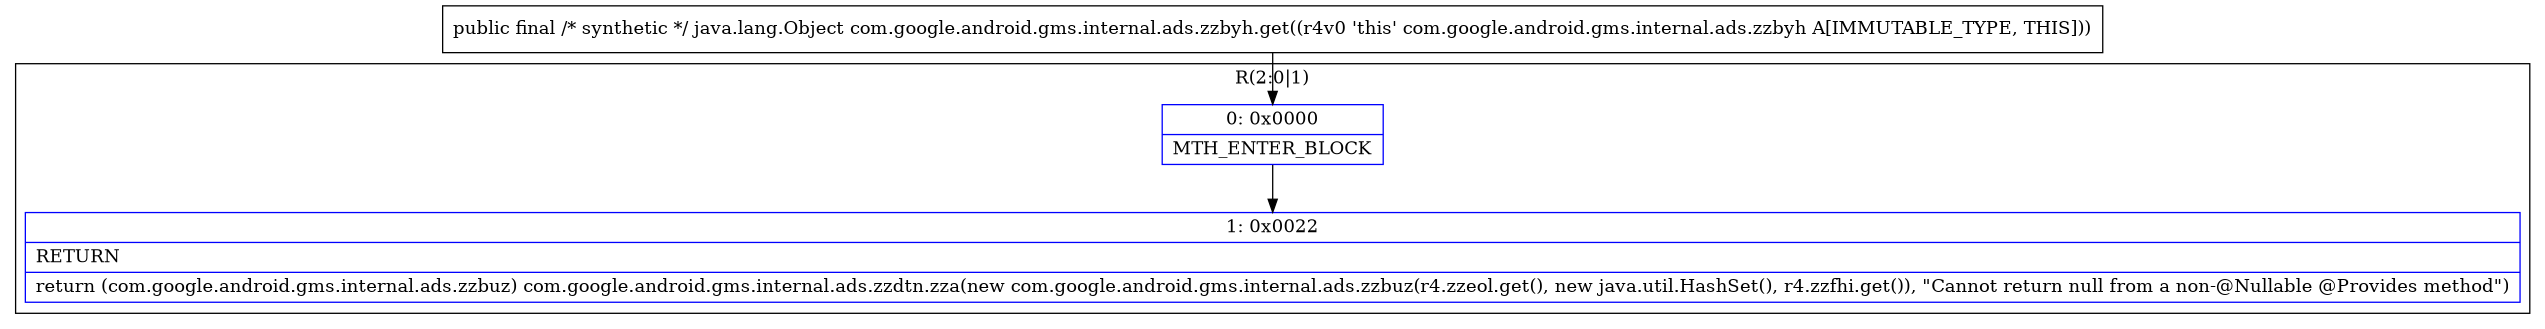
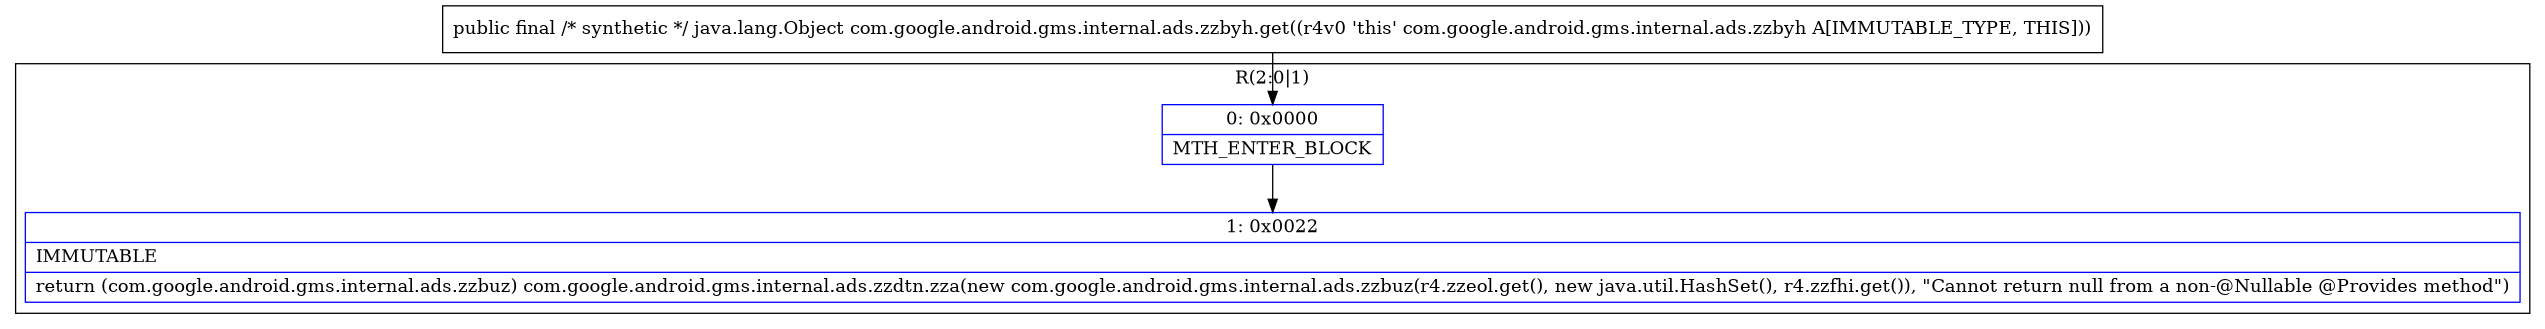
node "1: 0x0022": text "RETURN" -> "IMMUTABLE"
